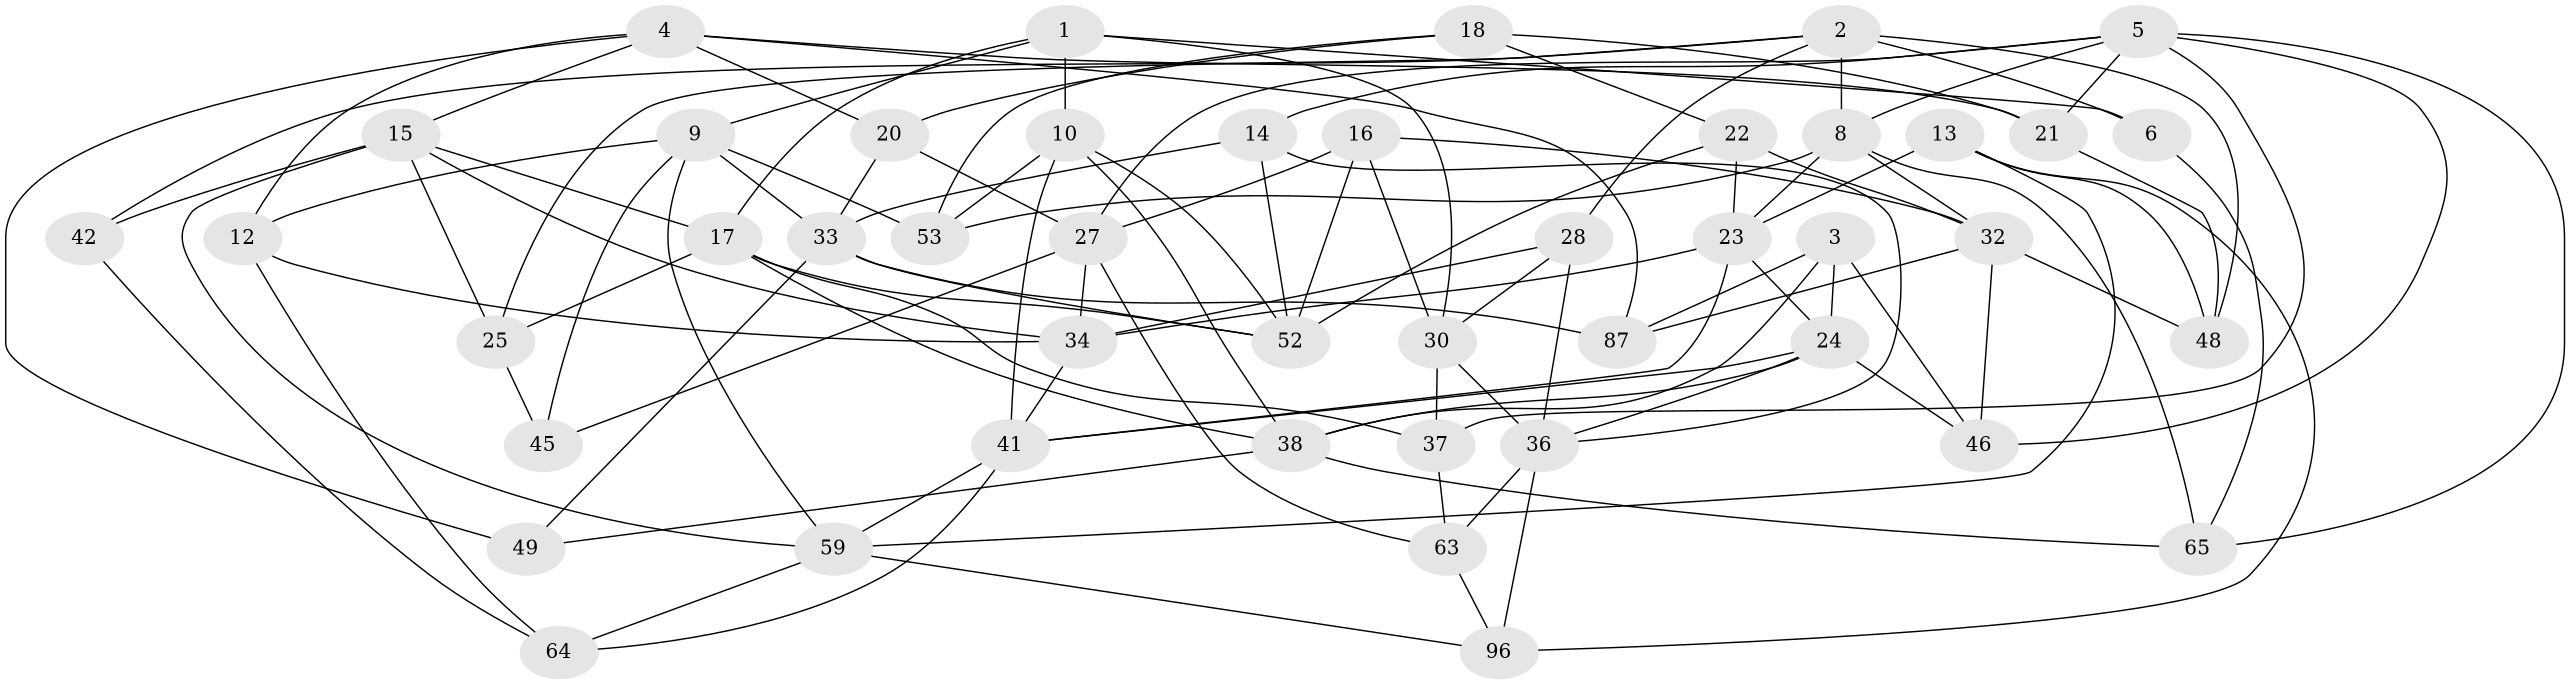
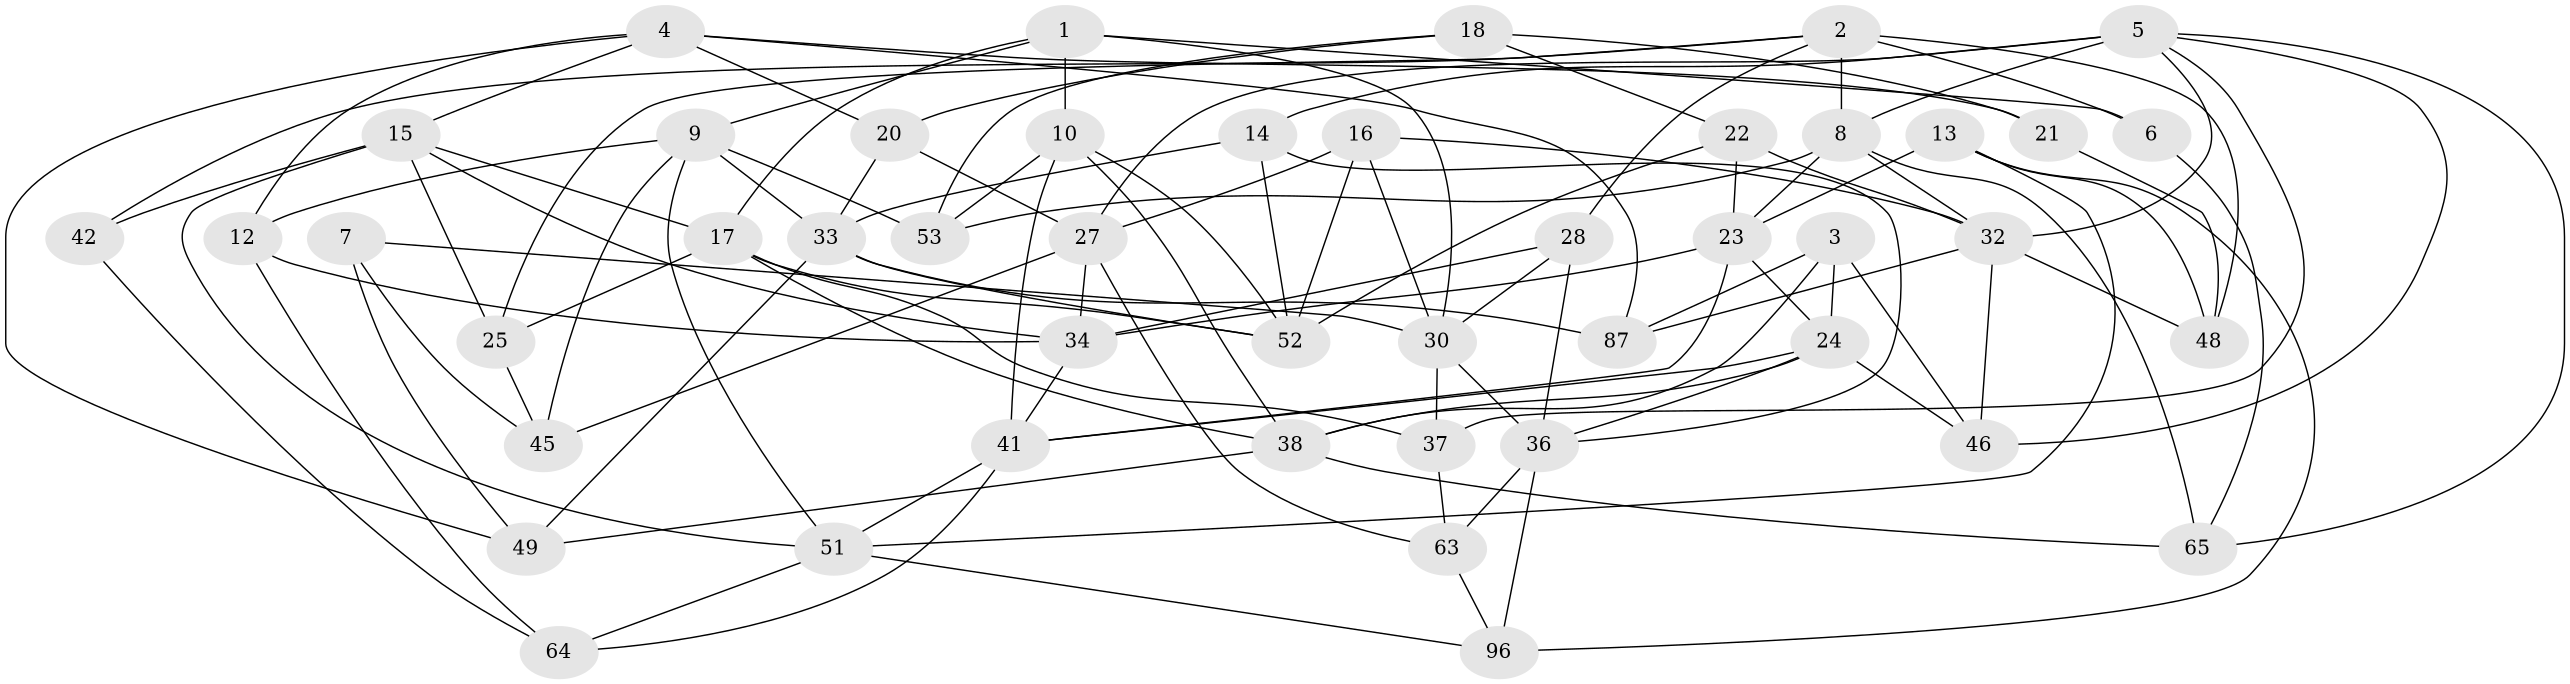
edge "5" -- "21": now "5" -- "32"
node "7": added
node "59": label "59" -> "51"
